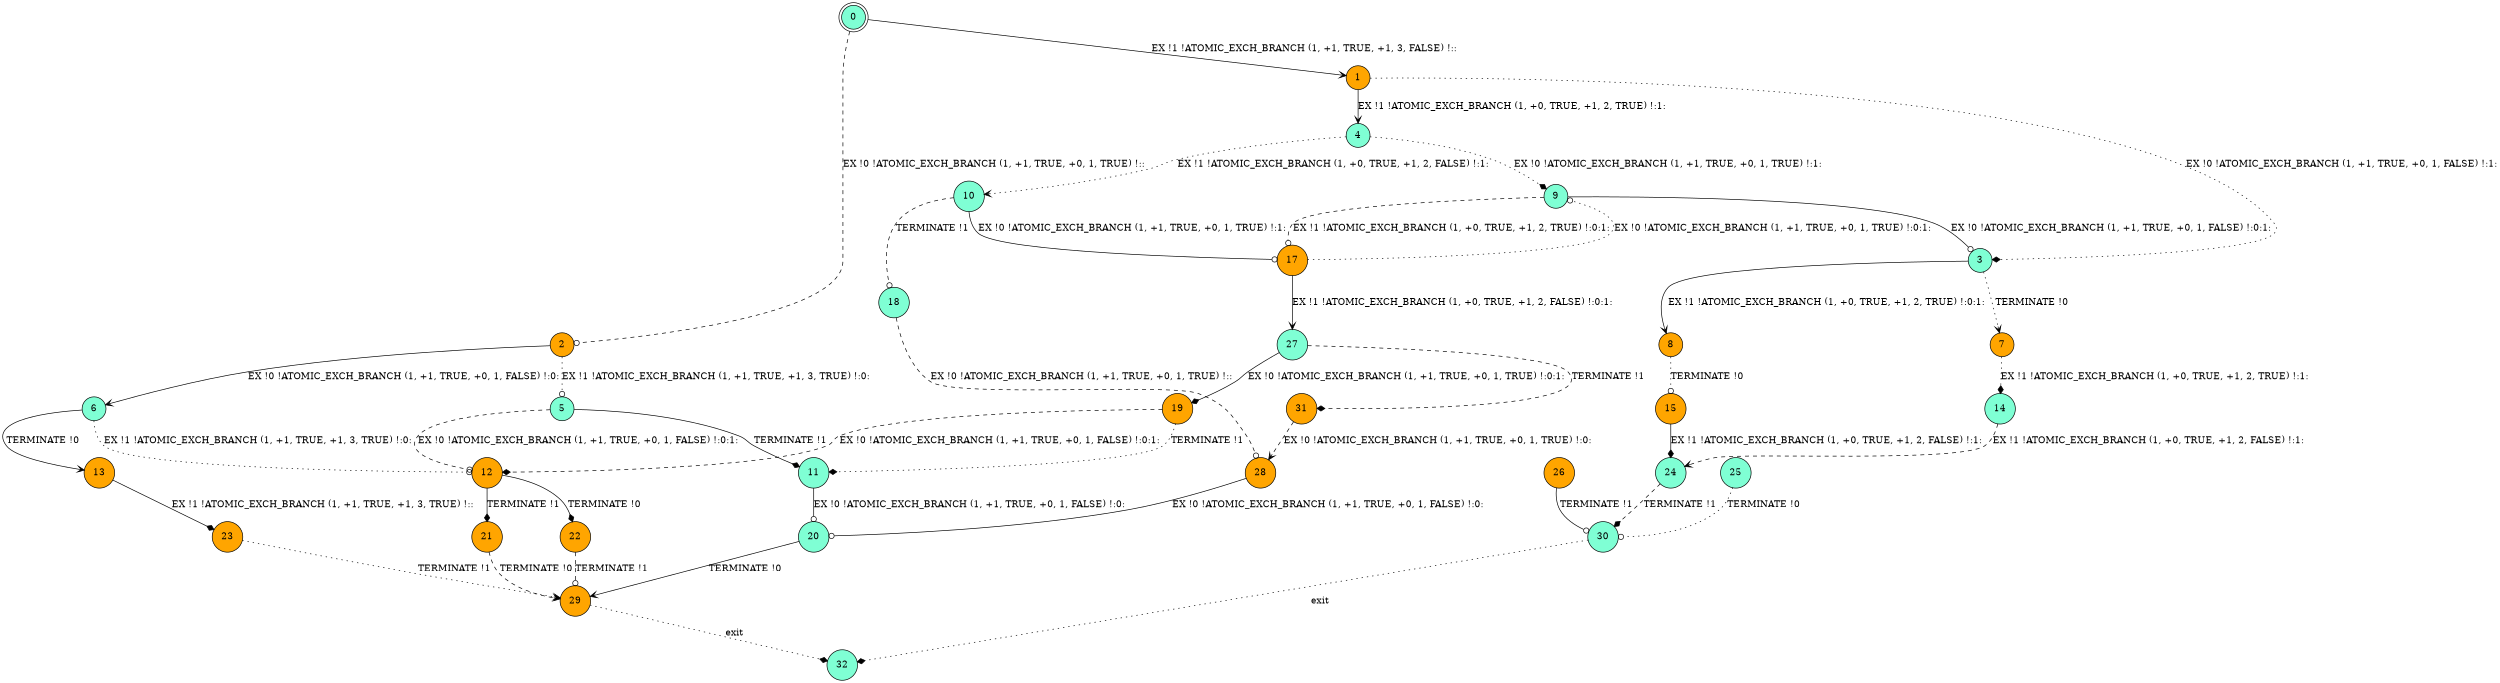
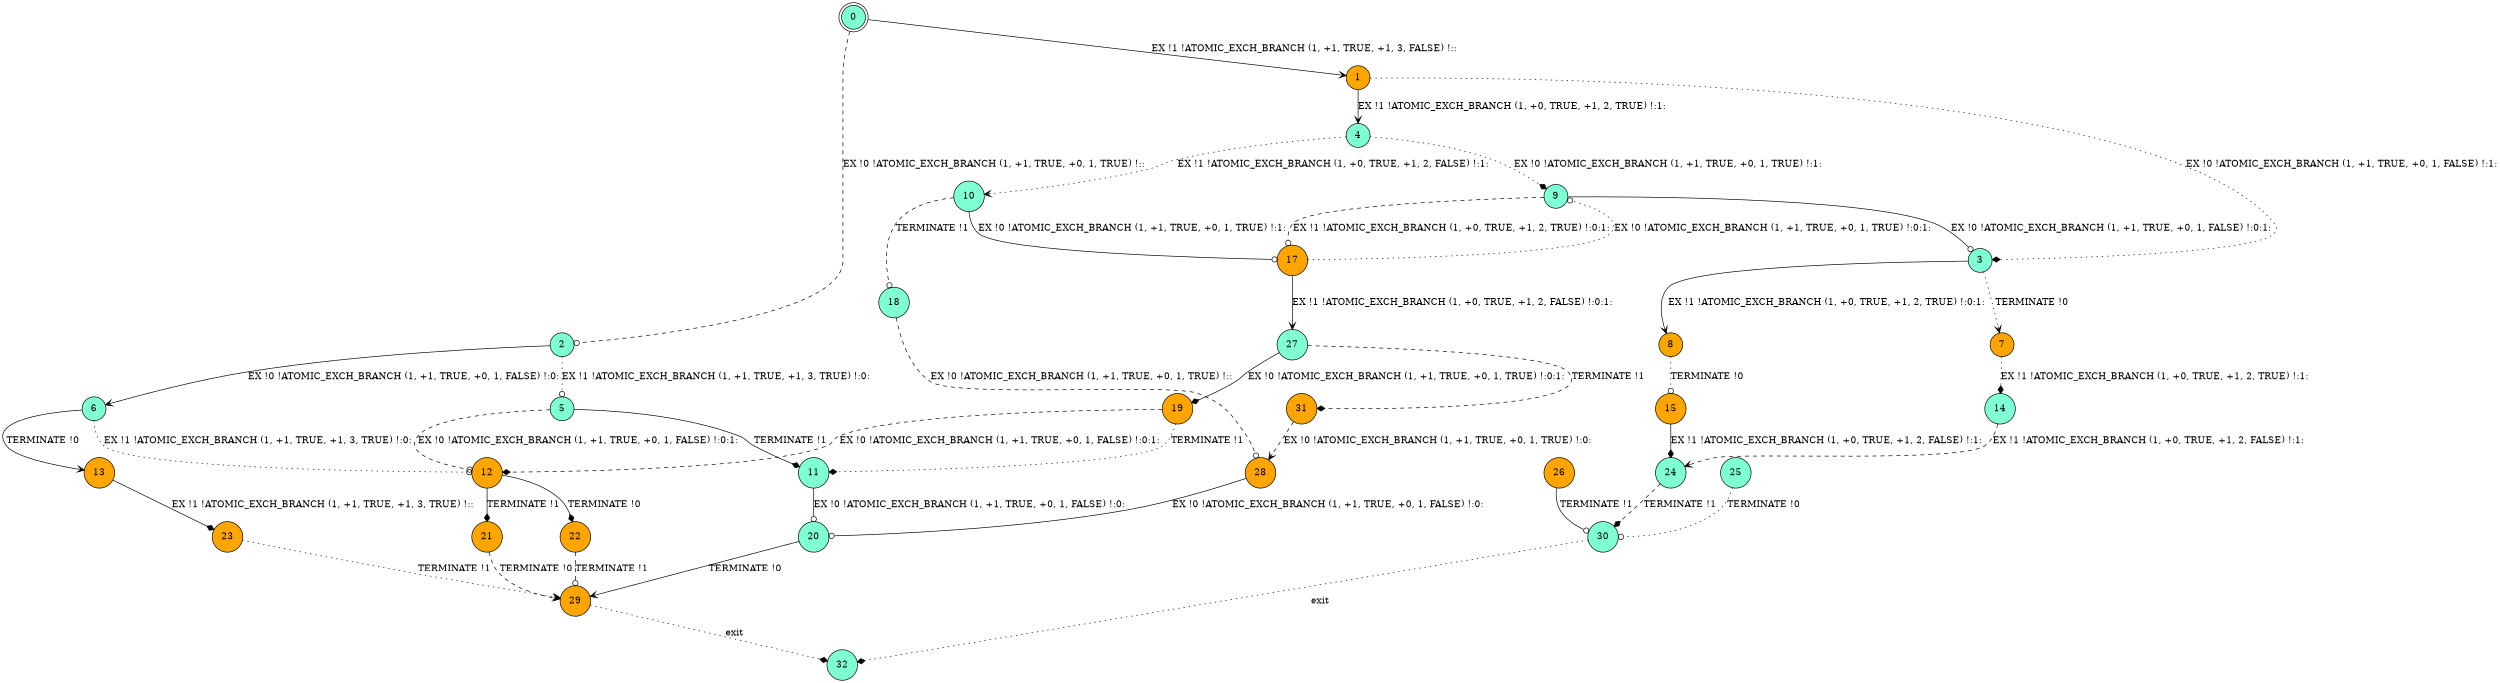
node "2": fillcolor orange -> aquamarine
